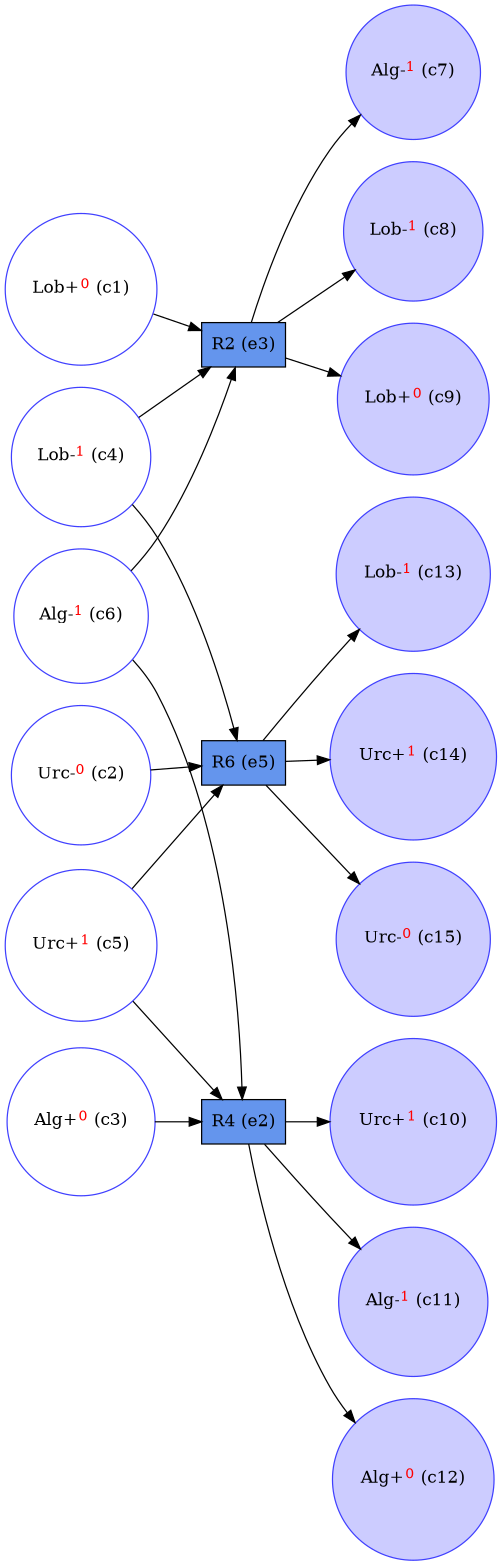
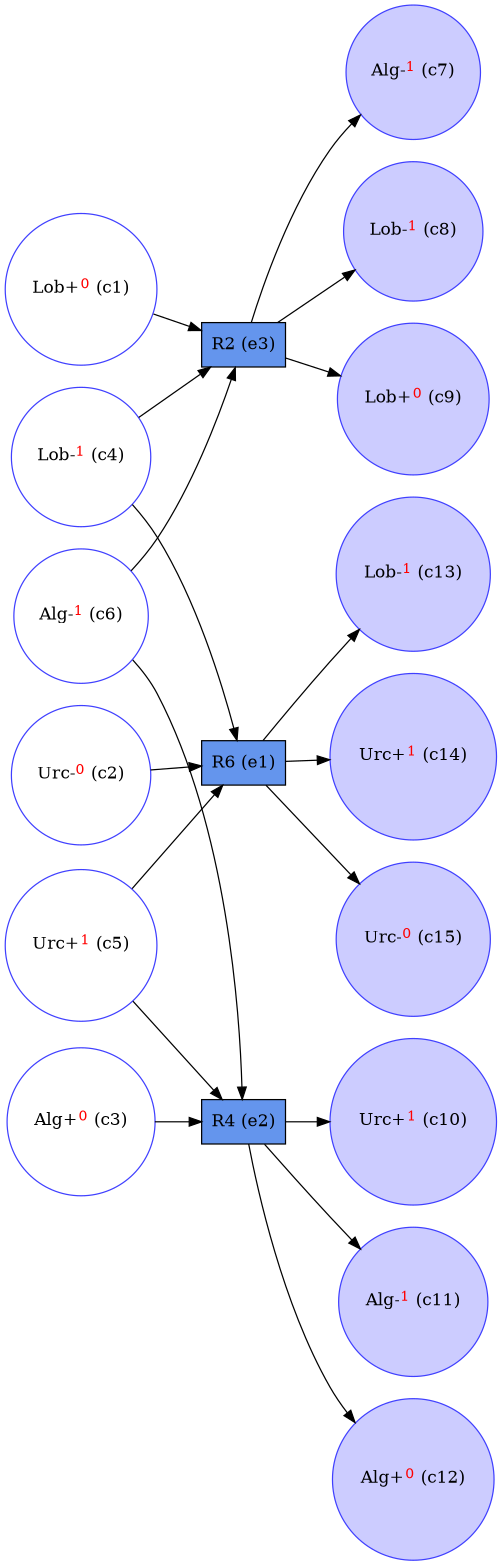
node "R6 (e5)": label "R6 (e5)" -> "R6 (e1)"
